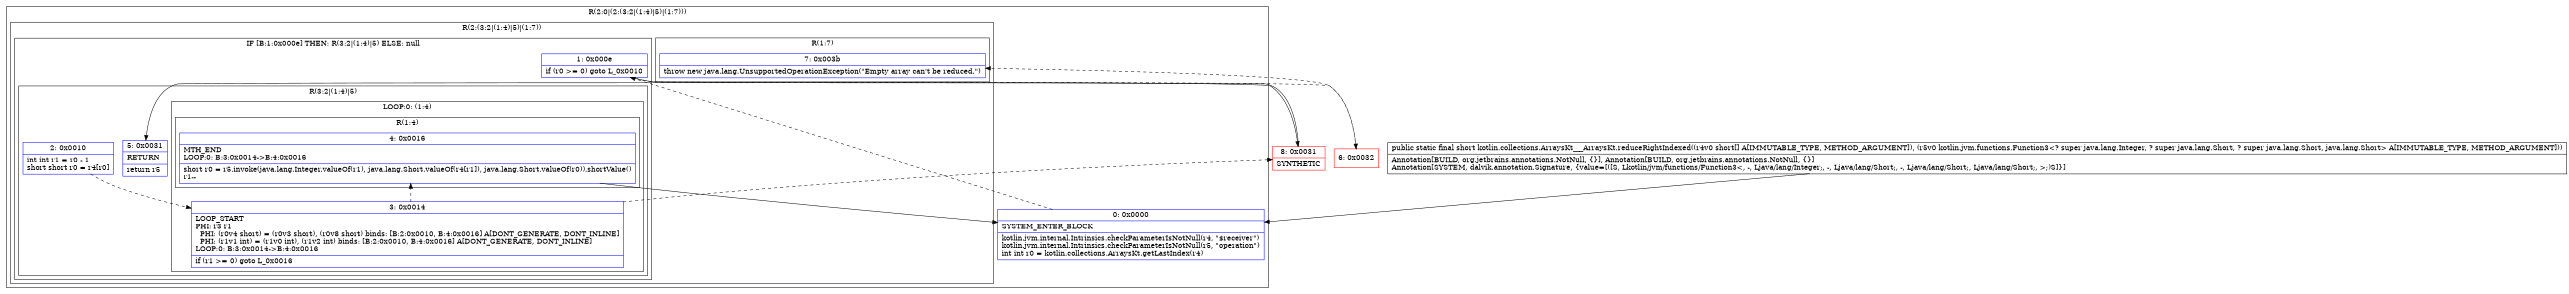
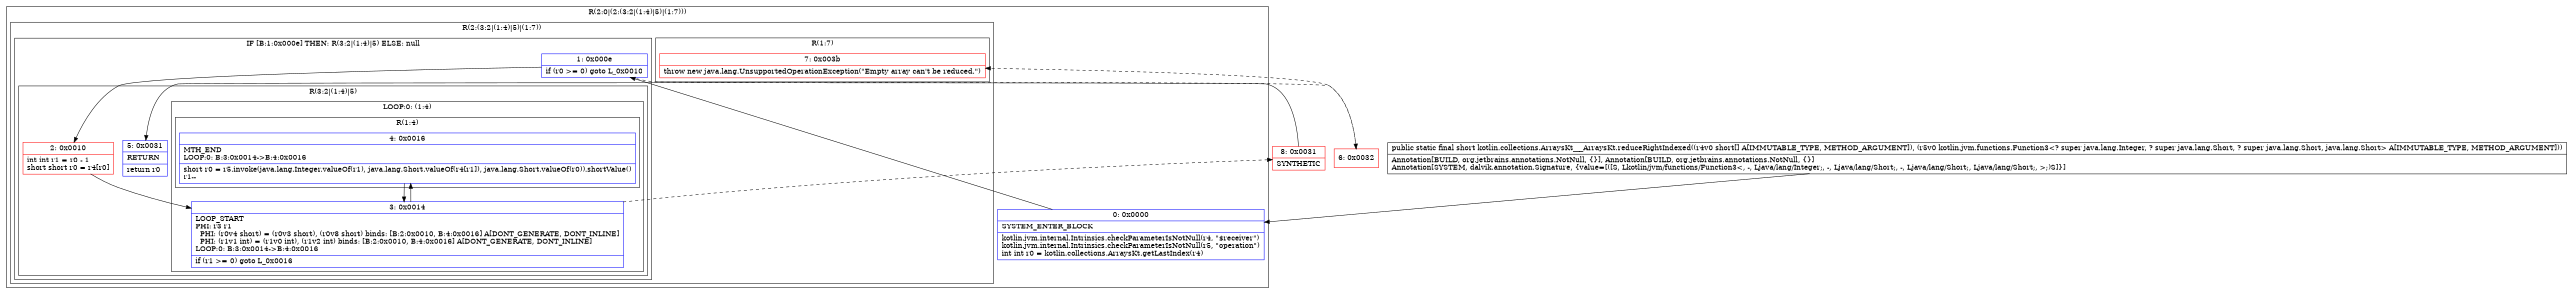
node "7: 0x003b": color blue -> red
edge "1: 0x000e" -> "8: 0x0031": now "1: 0x000e" -> "2: 0x0010"
edge "0: 0x0000" -> "1: 0x000e": style dashed -> solid
node "2: 0x0010": color blue -> red
node "5: 0x0031": text "return r5" -> "return r0"
edge "2: 0x0010" -> "3: 0x0014": style dashed -> solid
edge "3: 0x0014" -> "4: 0x0016": style dashed -> solid
edge "4: 0x0016" -> "0: 0x0000": now "4: 0x0016" -> "3: 0x0014"
